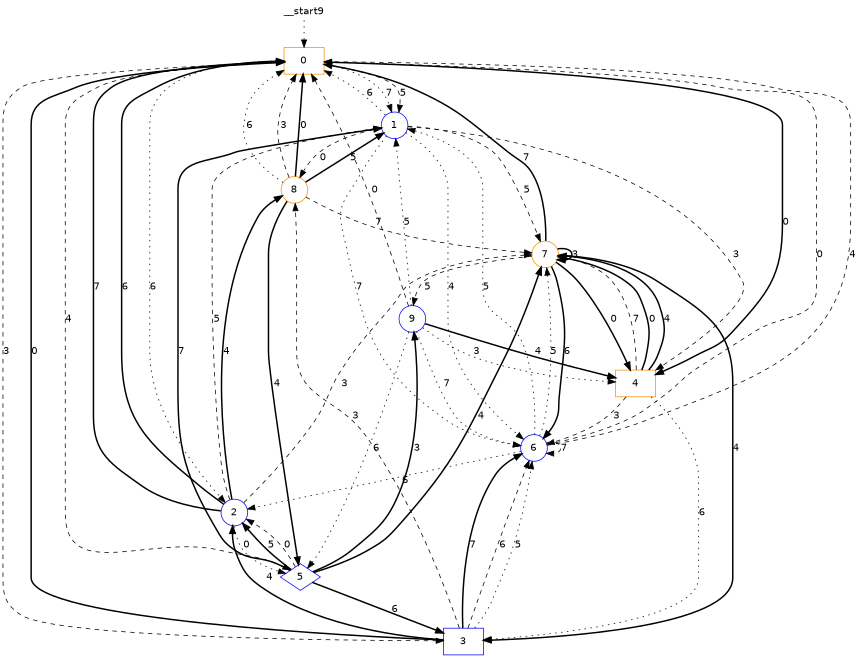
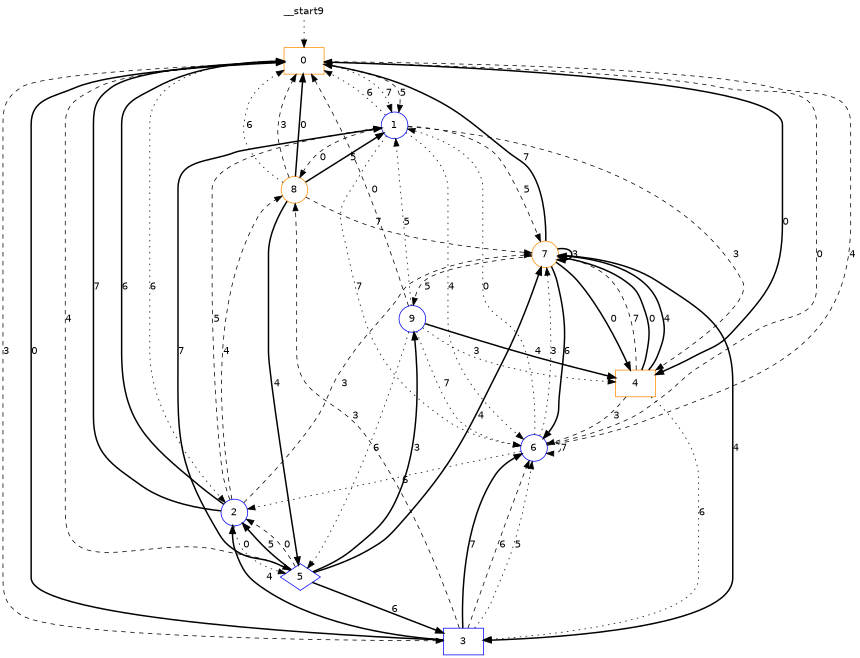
edge "6" -> "1": label "5" -> "0"
edge "2" -> "8": style bold -> dashed
edge "6" -> "7": label "5" -> "3"
